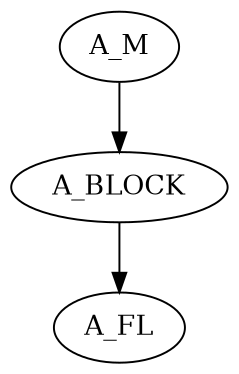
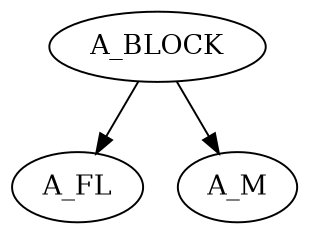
edge "A_M" -> "A_BLOCK": reversed
